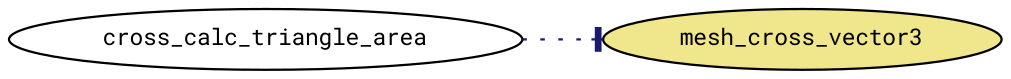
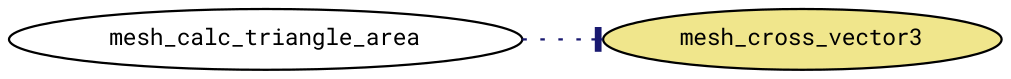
node "cross_calc_triangle_area": label "cross_calc_triangle_area" -> "mesh_calc_triangle_area"
